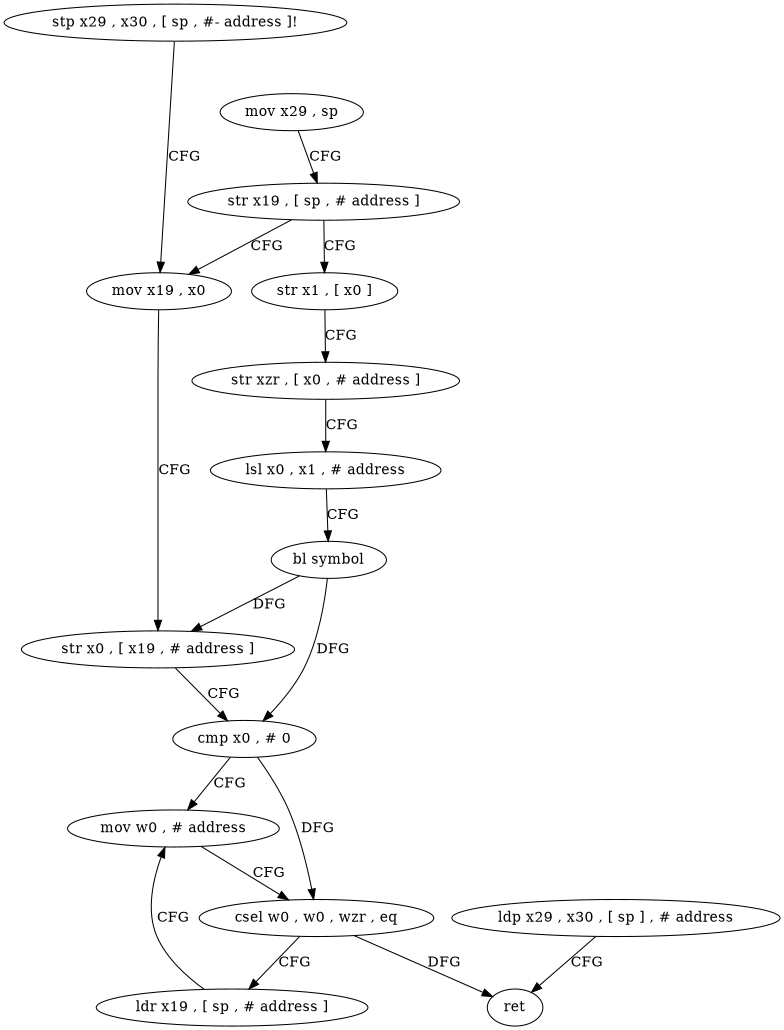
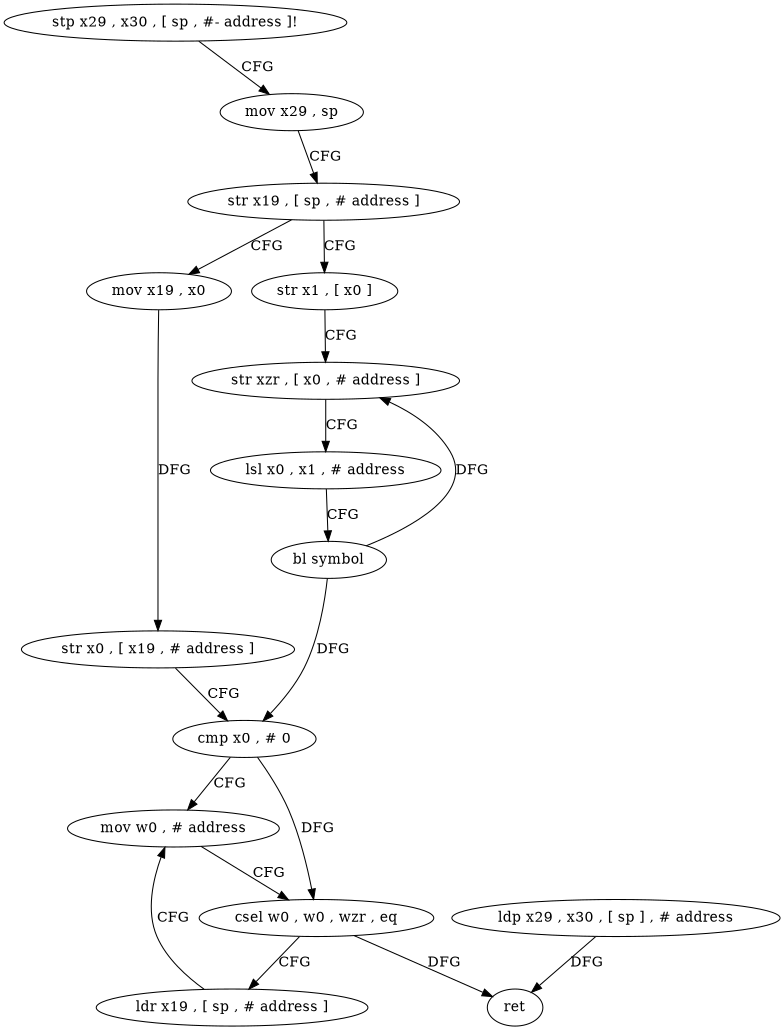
edge "stp x29 , x30 , [ sp , #- address ]!" -> "mov x19 , x0": now "stp x29 , x30 , [ sp , #- address ]!" -> "mov x29 , sp"
edge "mov x19 , x0" -> "str x0 , [ x19 , # address ]": label "CFG" -> "DFG"
edge "bl symbol" -> "str x0 , [ x19 , # address ]": now "bl symbol" -> "str xzr , [ x0 , # address ]"
edge "ldp x29 , x30 , [ sp ] , # address" -> "ret": label "CFG" -> "DFG"
